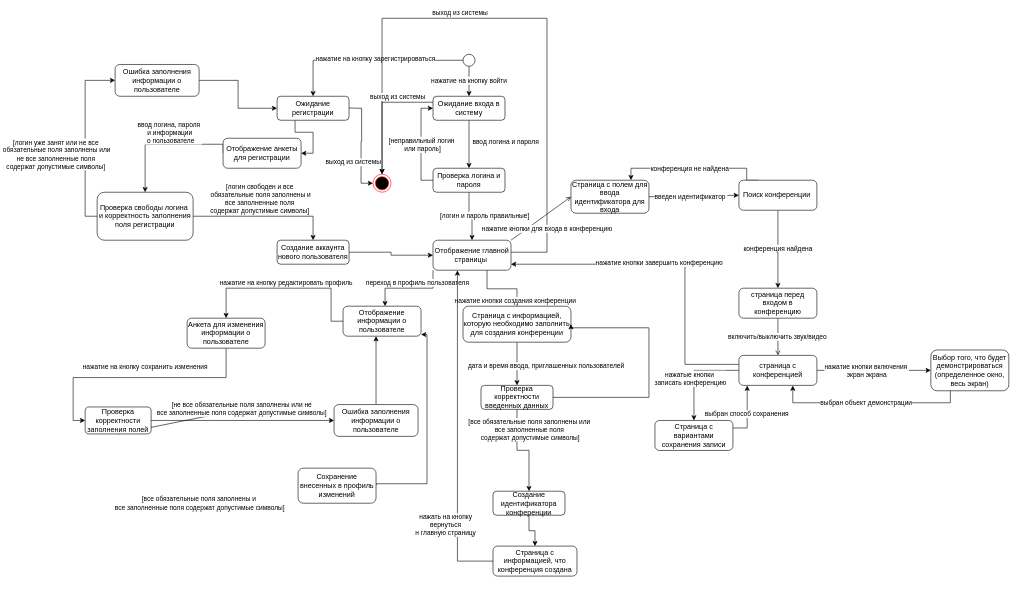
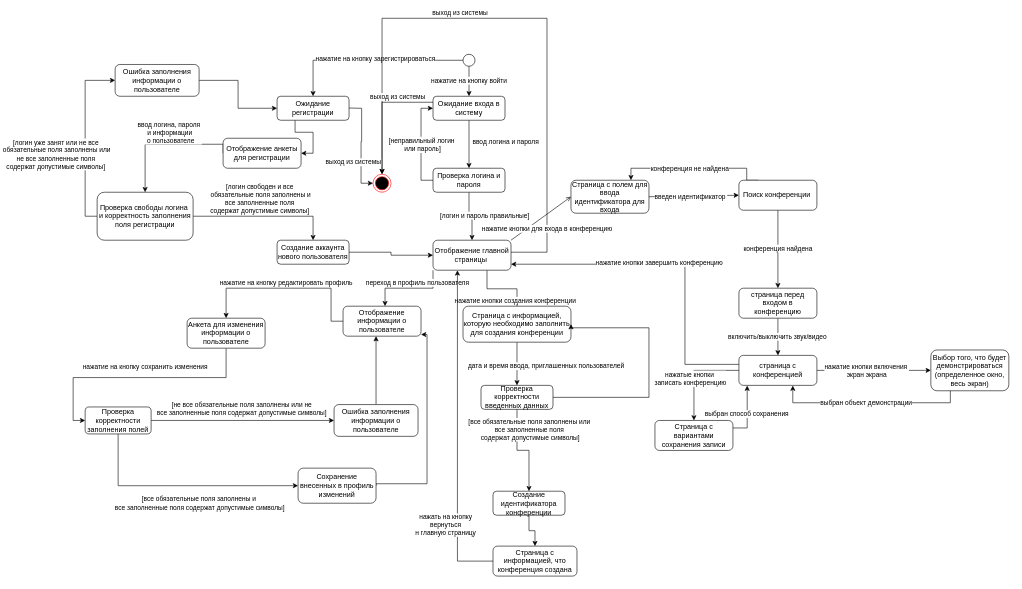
edge "страница перед входом в конференцию" -> "страница с конференцией": arrowhead open -> classic
edge "Проверка корректности заполнения полей" -> "[не все обязательные поля заполнены или не все заполненные поля содержат допустимые символы]": now "Проверка корректности заполнения полей" -> "Сохранение внесенных в профиль изменений"
